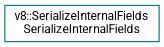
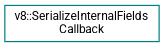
node "v8::SerializeInternalFields SerializeInternalFields": label "v8::SerializeInternalFields SerializeInternalFields" -> "v8::SerializeInternalFields Callback"
